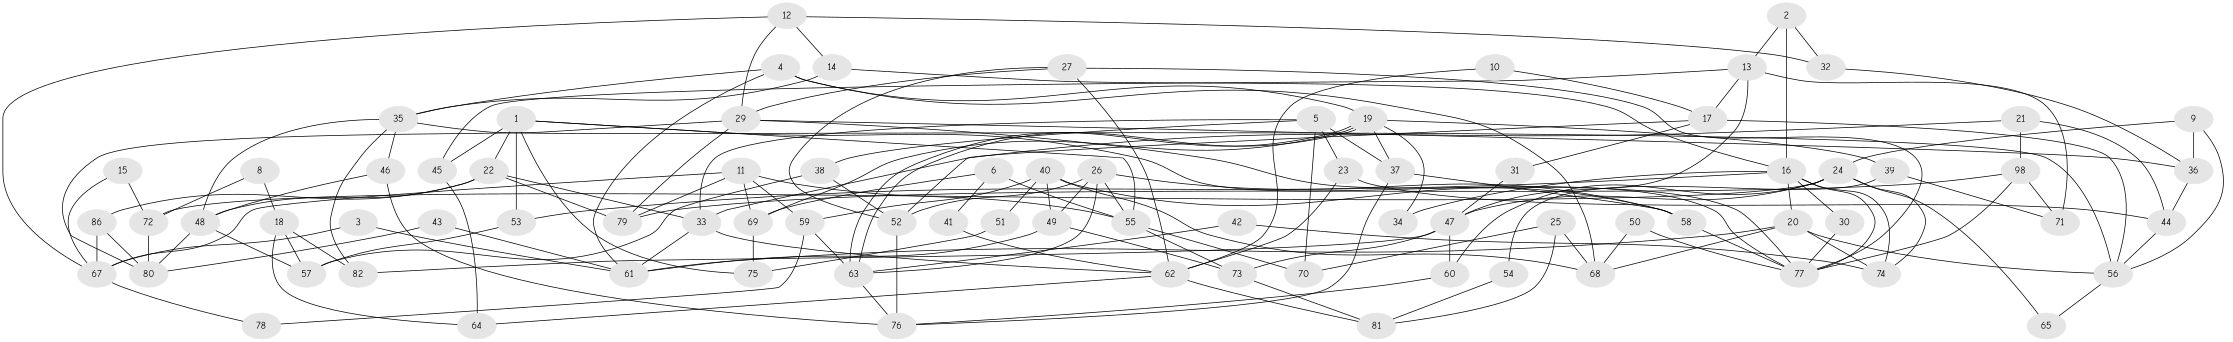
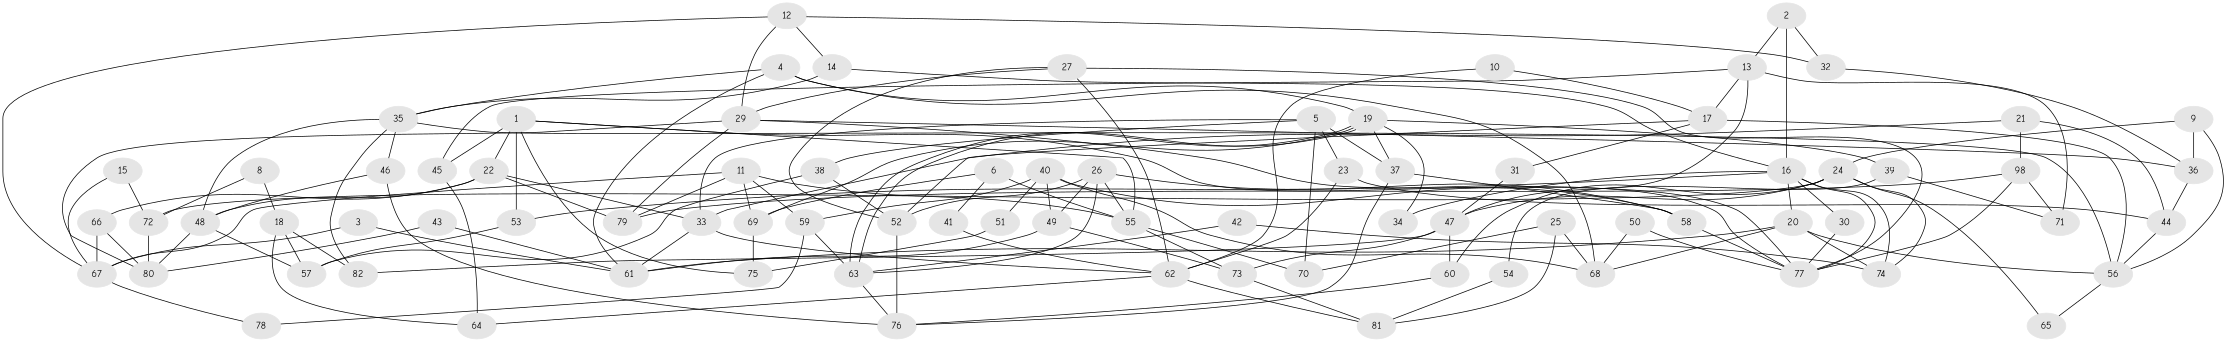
node "86": label "86" -> "66"
